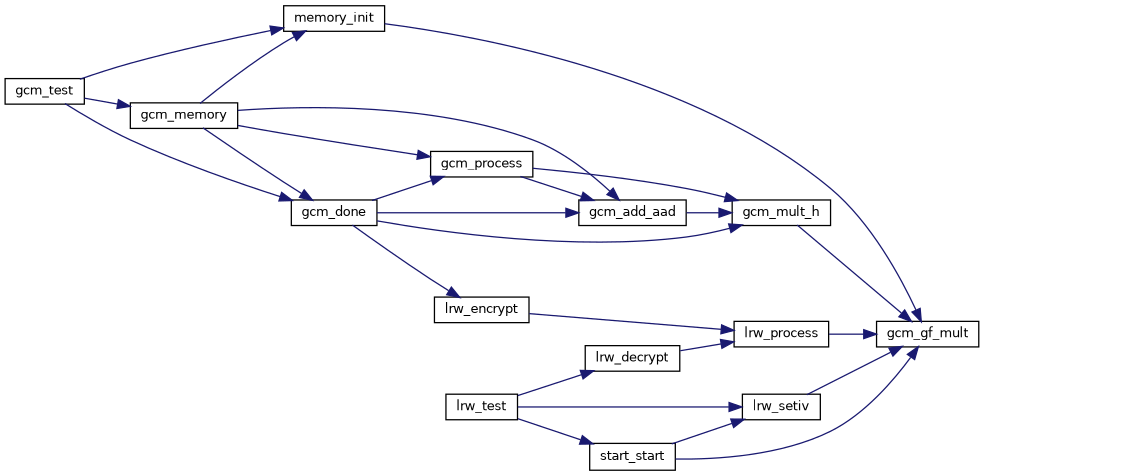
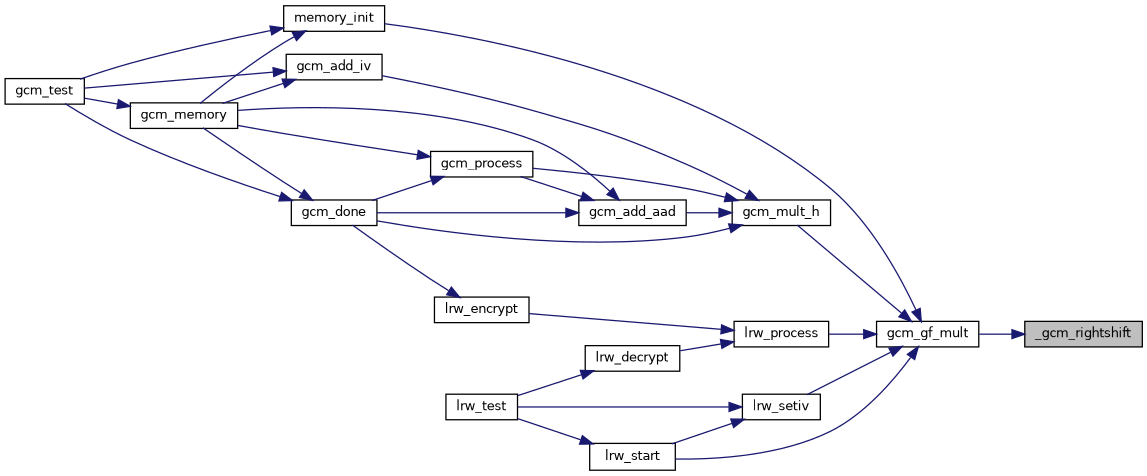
node "gcm_add_iv": added
node "_gcm_rightshift": added
node "start_start": label "start_start" -> "lrw_start"
